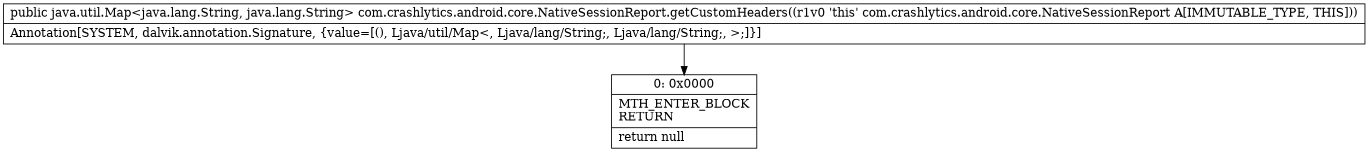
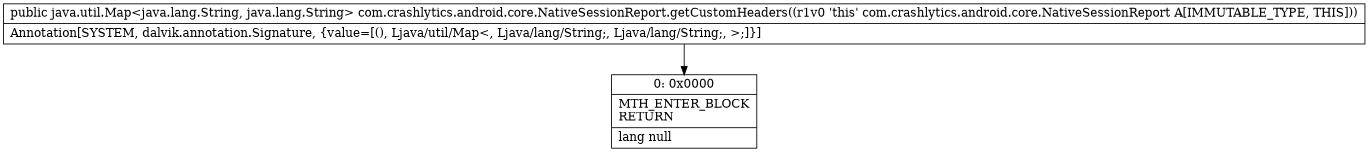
node "0: 0x0000": text "return null" -> "lang null"
